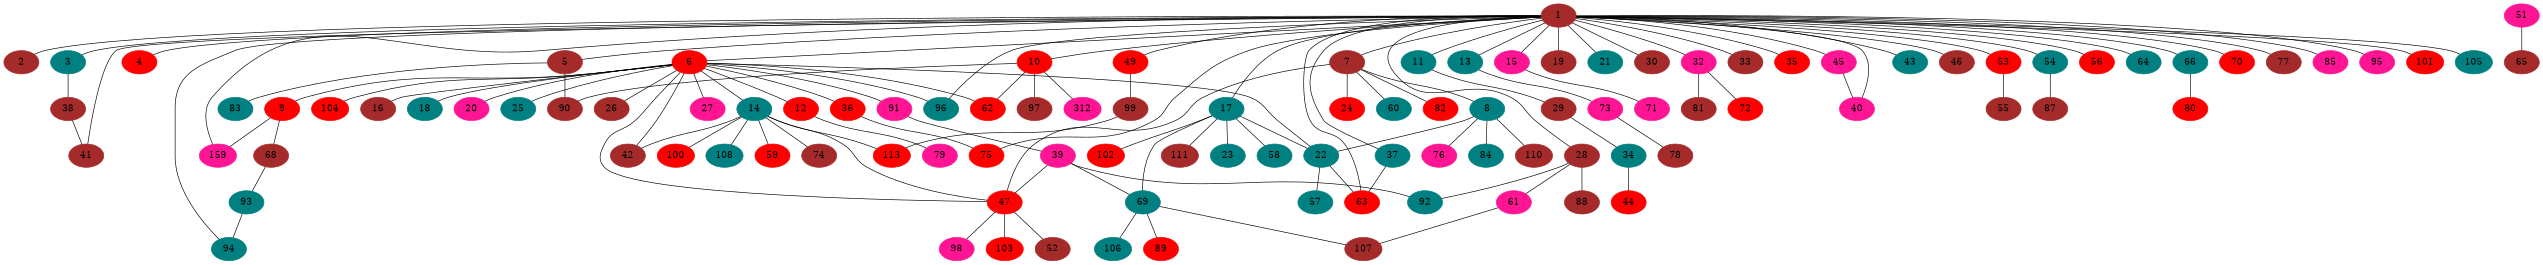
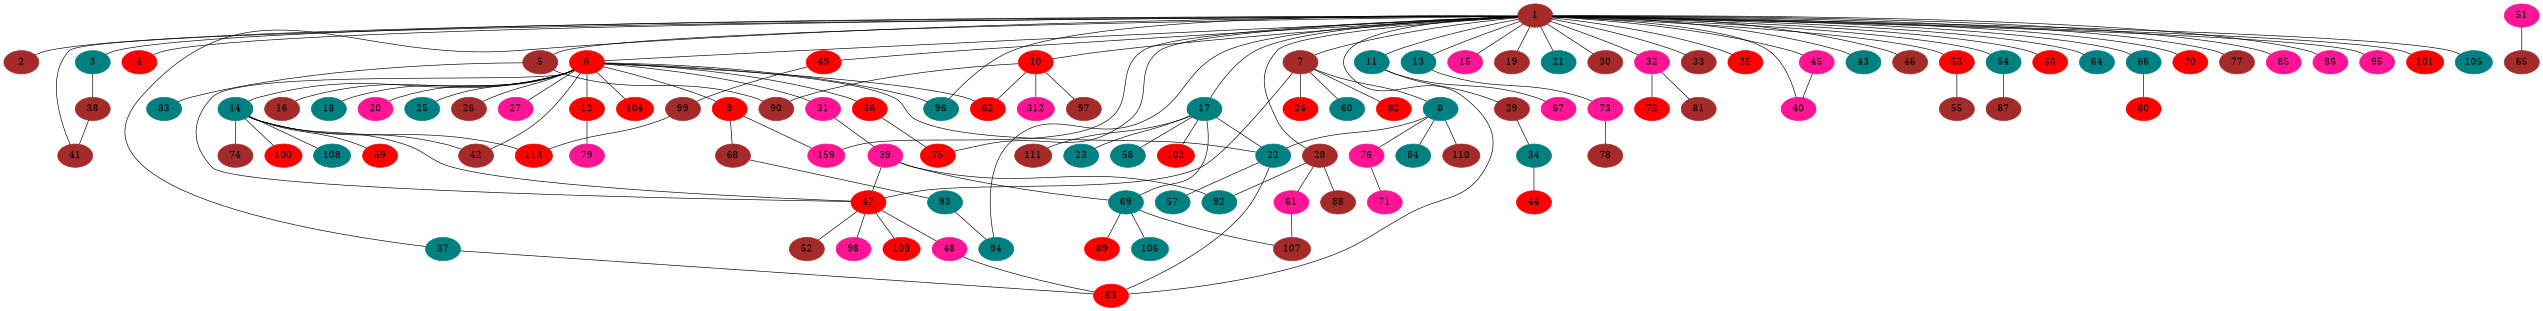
node "86": added
edge "15" -- "71": now "76" -- "71"
node "91": label "91" -> "31"
node "67": added
node "48": added
